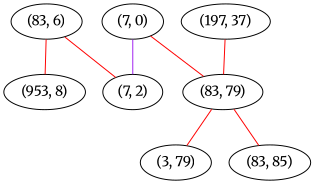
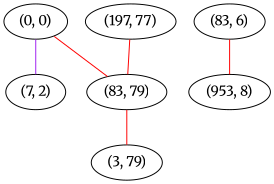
node "(7, 0)": label "(7, 0)" -> "(0, 0)"
node "(197, 37)": label "(197, 37)" -> "(197, 77)"
edge "(83, 6)" -- "(7, 2)": removed
node "(83, 85)": removed
